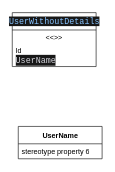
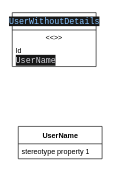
node "stereotype property 6": label "stereotype property 6" -> "stereotype property 1"
